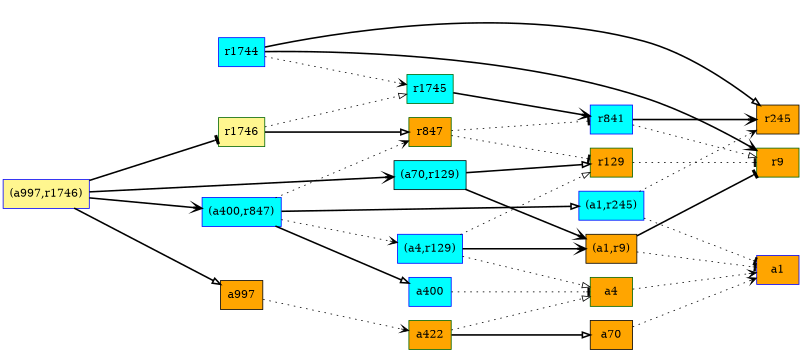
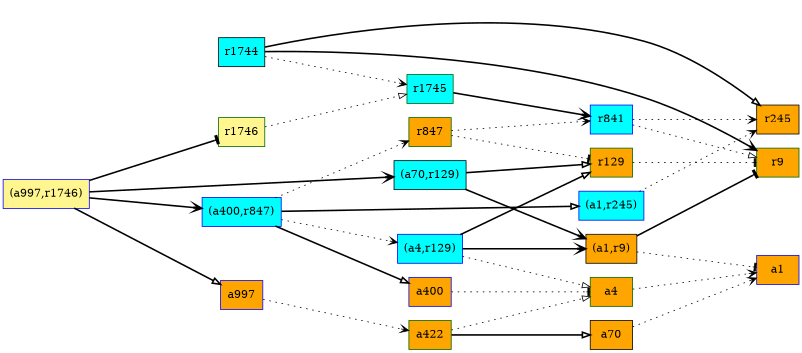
node "r1744": color blue -> black
edge "r841" -> "r245": style bold -> dotted
edge "r847" -> "r841": arrowhead tee -> vee
edge "r1746" -> "r847": removed
edge "(a4,r129)" -> "r129": style dotted -> bold
edge "(a1,r245)" -> "a1": removed
node "a400": fillcolor cyan -> orange
node "a997": color black -> blue
